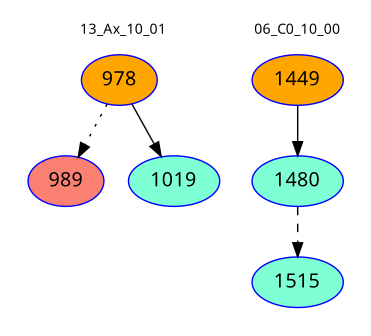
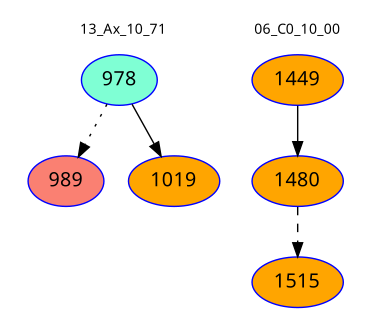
cluster "13_Ax_10_01": label "13_Ax_10_01" -> "13_Ax_10_71"
node "978": fillcolor orange -> aquamarine
node "1019": fillcolor aquamarine -> orange
node "1480": fillcolor aquamarine -> orange
node "1515": fillcolor aquamarine -> orange
